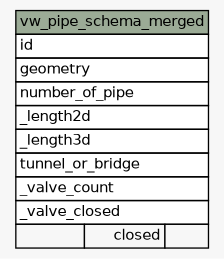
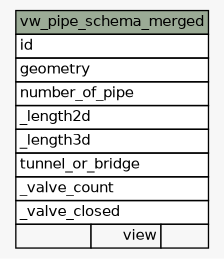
node "vw_pipe_schema_merged": text "closed" -> "view"
